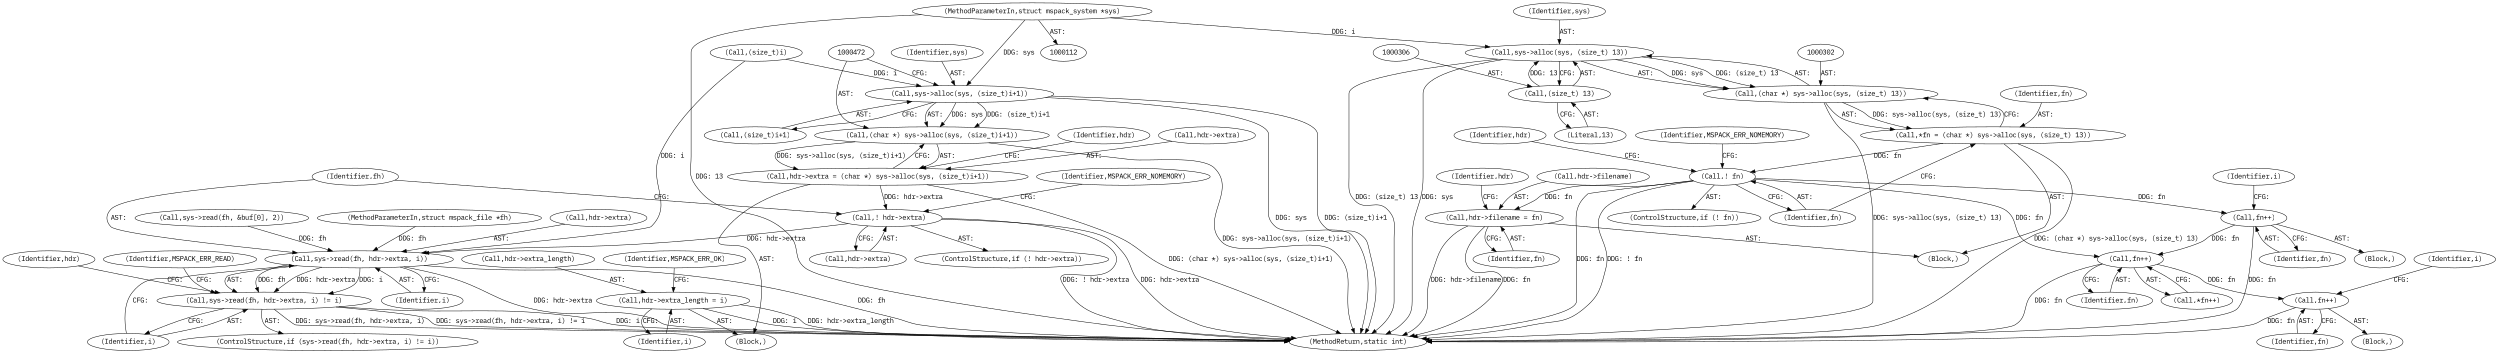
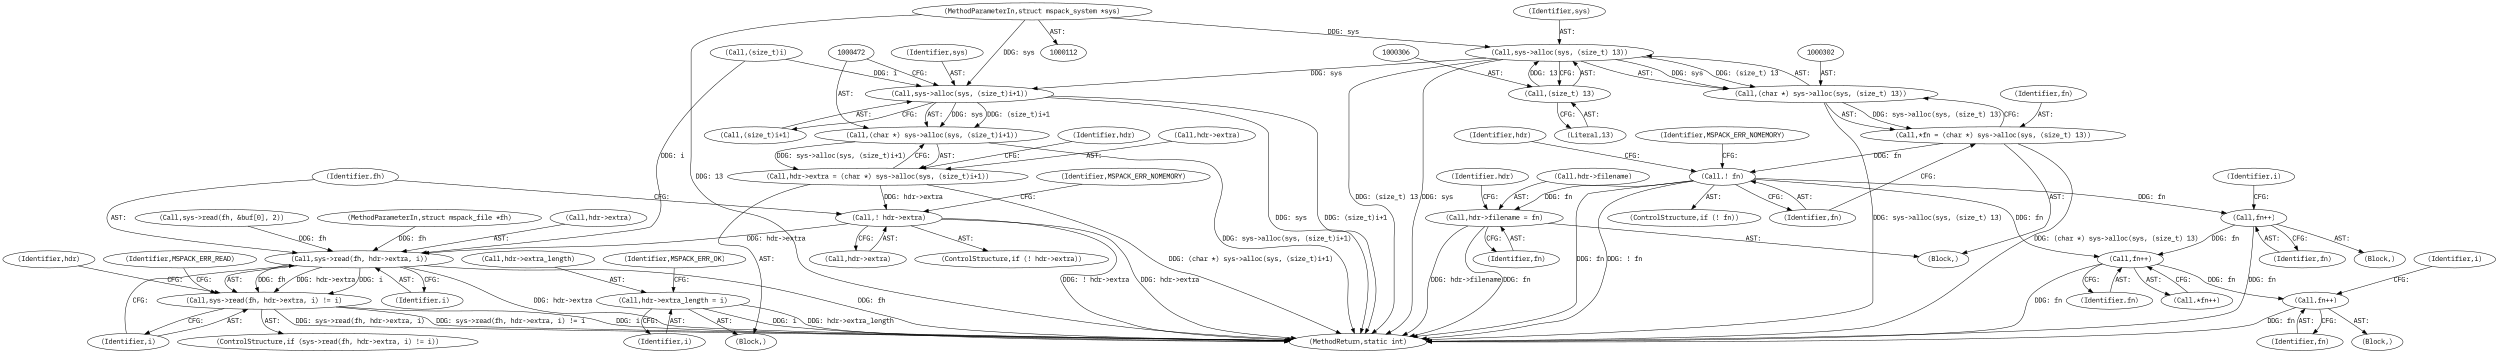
edge "(MethodParameterIn,struct mspack_system *sys)" -> "(Call,sys->alloc(sys, (size_t) 13))": label "DDG: i" -> "DDG: sys"
edge "(Call,sys->alloc(sys, (size_t) 13))" -> "(Call,sys->alloc(sys, (size_t)i+1))": added, label "DDG: sys"
